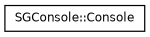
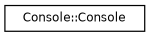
node "SGConsole::Console": label "SGConsole::Console" -> "Console::Console"
